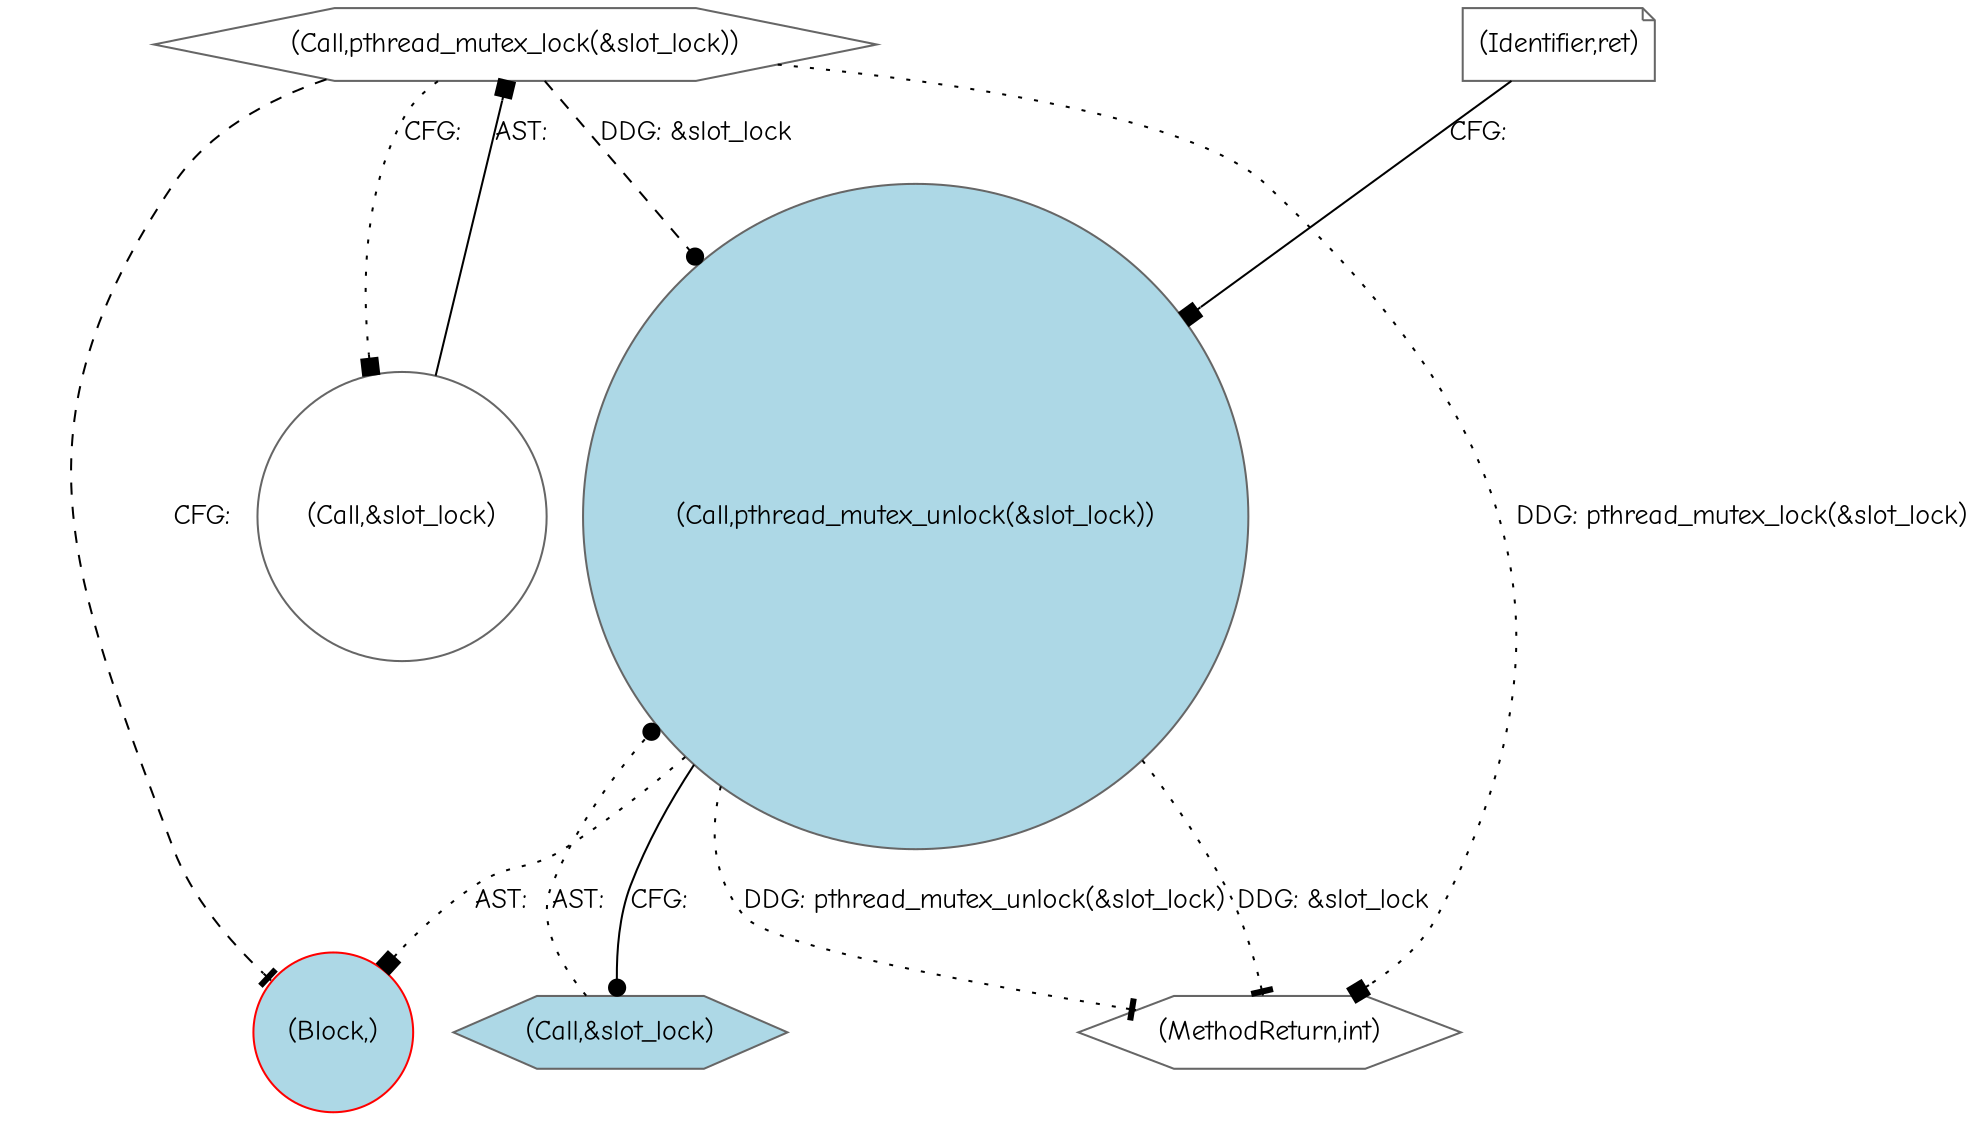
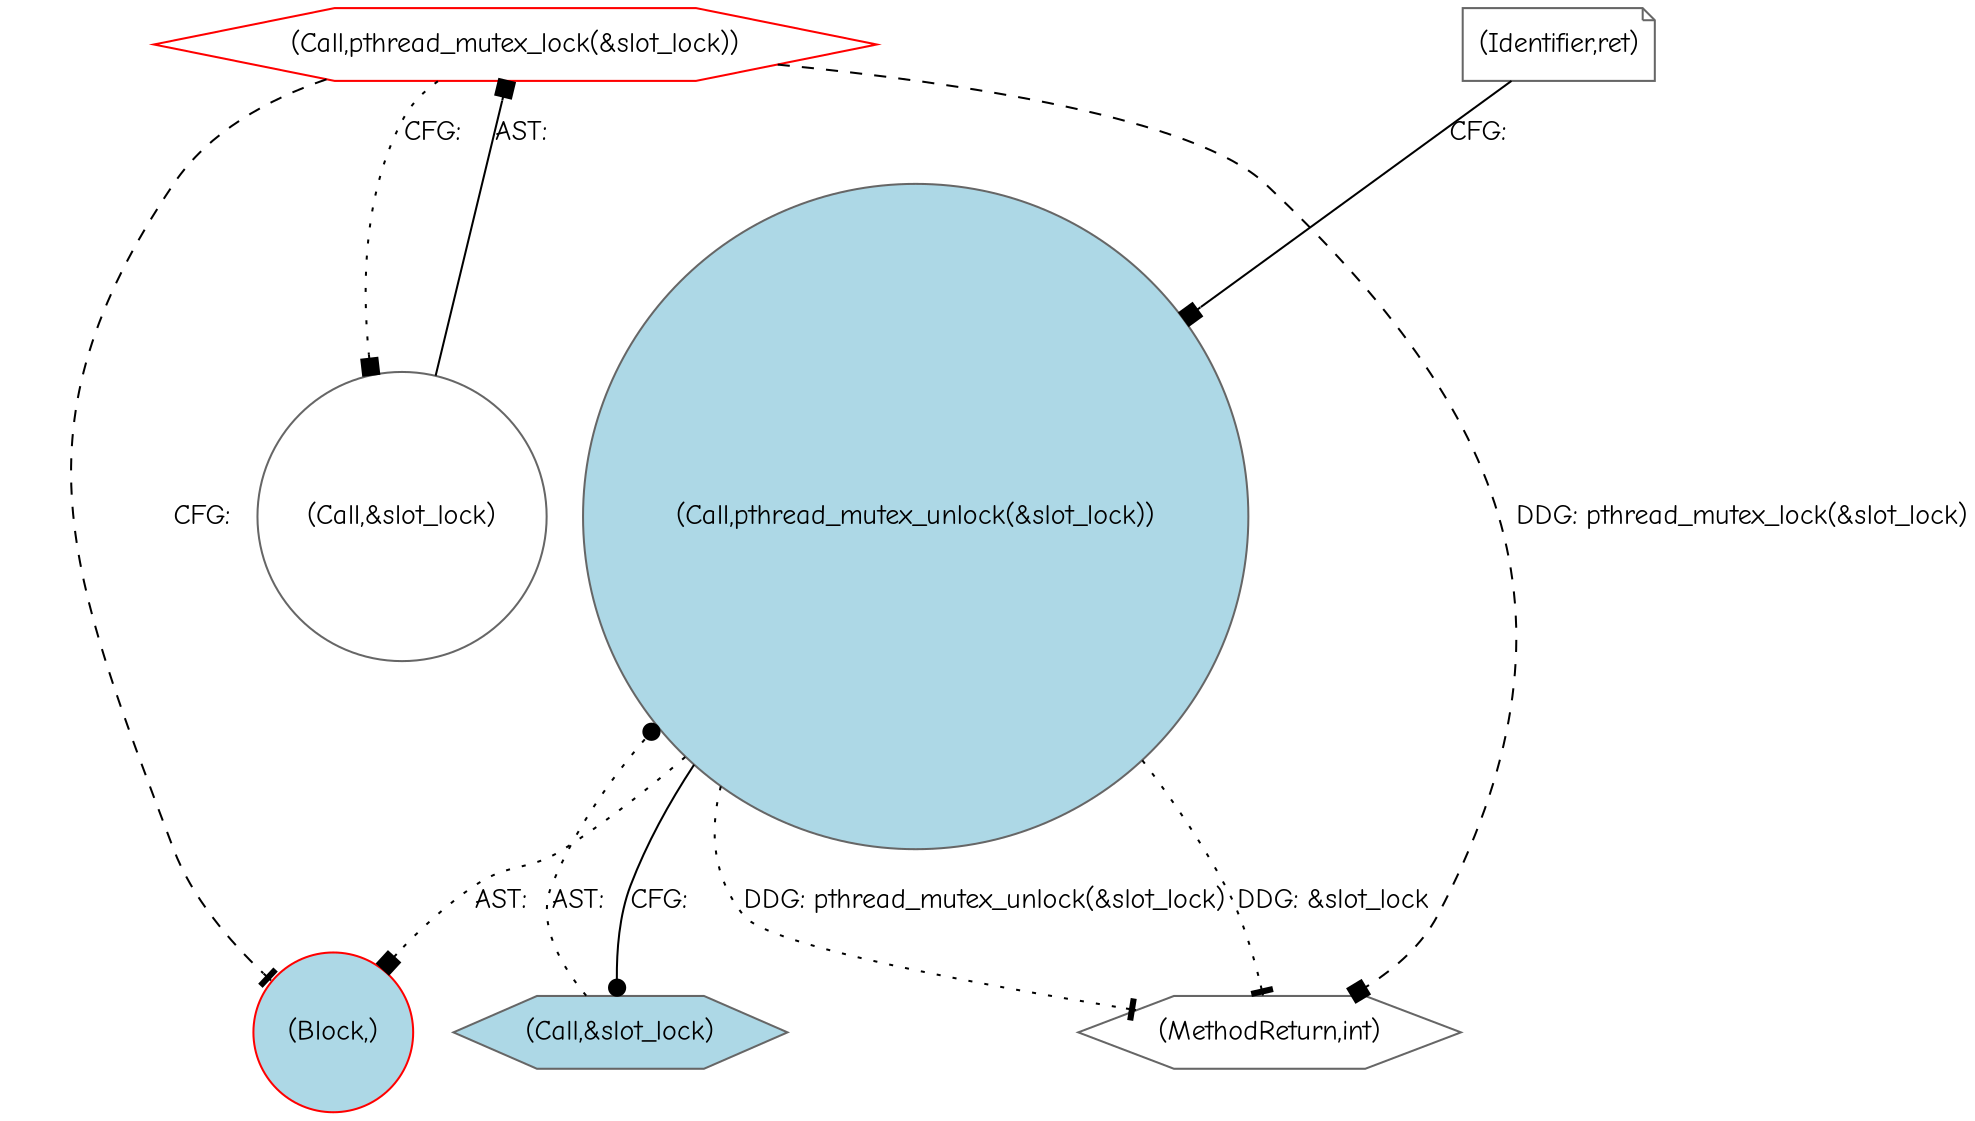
node "(Call,pthread_mutex_lock(&slot_lock))": color gray40 -> red
edge "(Call,pthread_mutex_lock(&slot_lock))" -> "(Call,pthread_mutex_unlock(&slot_lock))": removed, label "DDG: &slot_lock"
edge "(Call,pthread_mutex_lock(&slot_lock))" -> "(MethodReturn,int)": style dotted -> dashed
